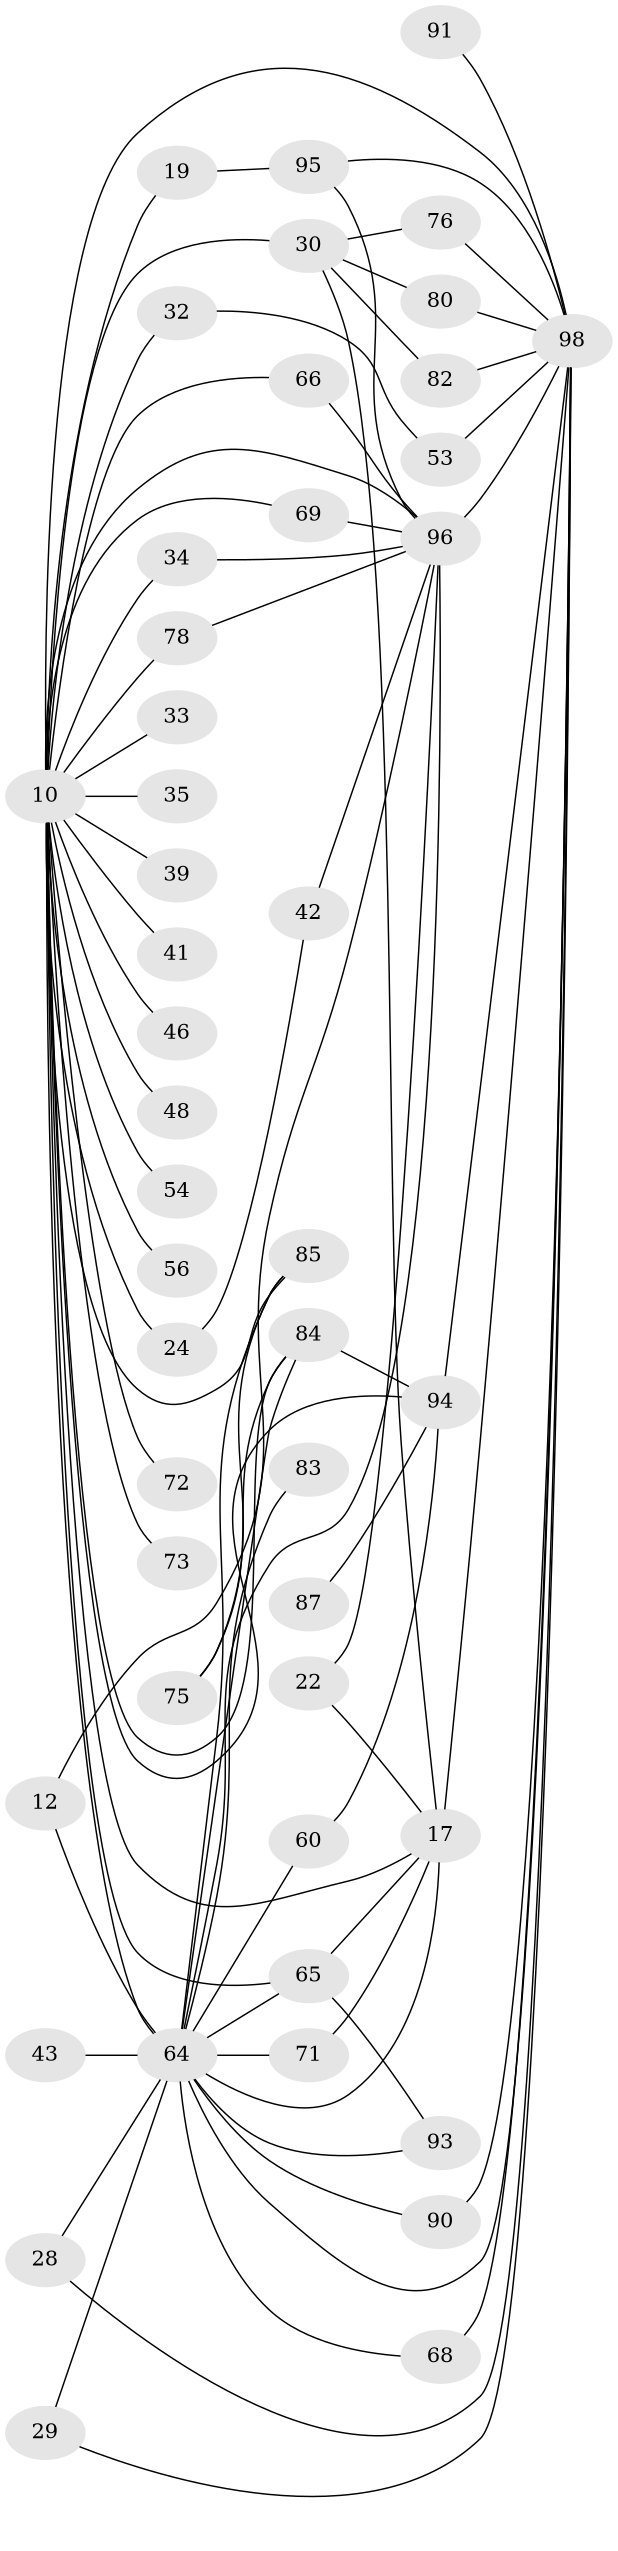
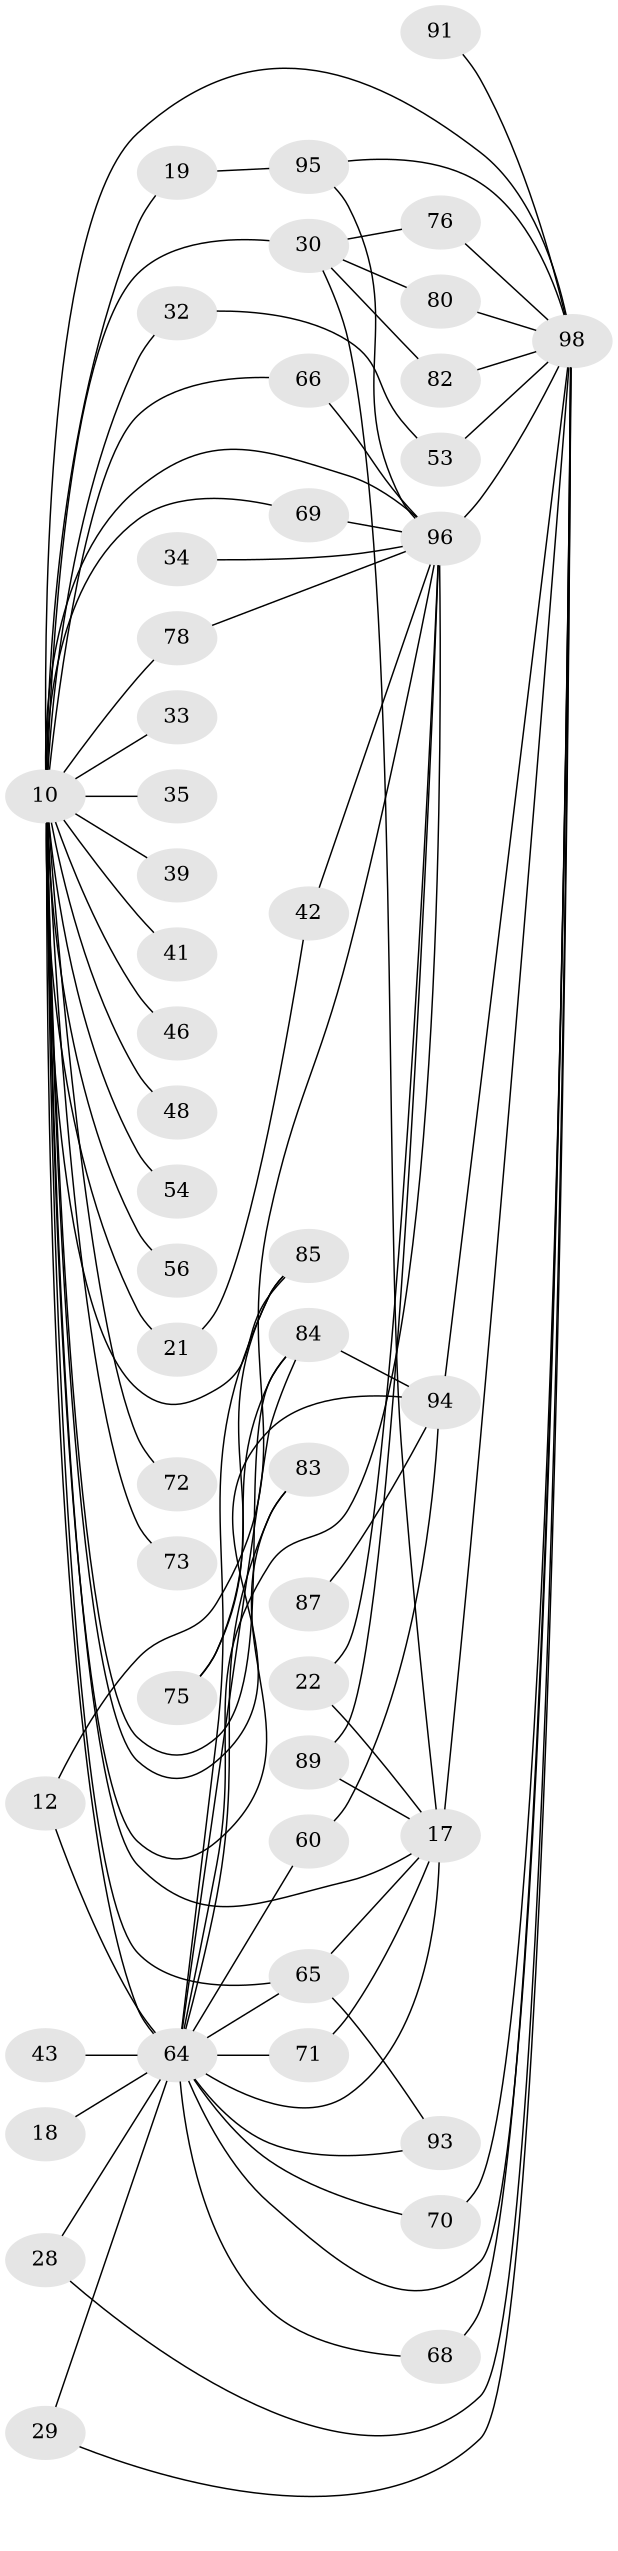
edge "34" -- "10": now "83" -- "10"
node "24": label "24" -> "21"
node "89": added
node "18": added
node "90": label "90" -> "70"
